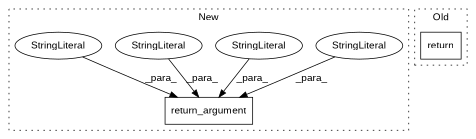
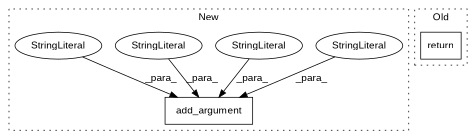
node "return_argument": label "return_argument" -> "add_argument"
